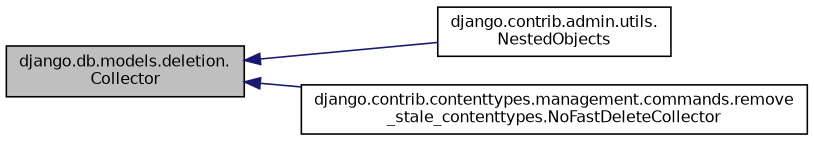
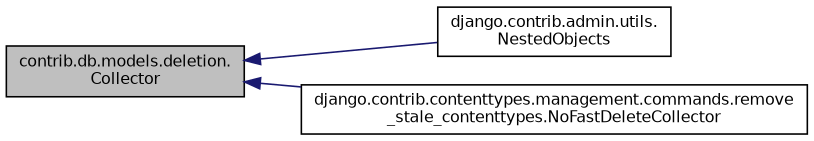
node "django.db.models.deletion. Collector": label "django.db.models.deletion. Collector" -> "contrib.db.models.deletion. Collector"
